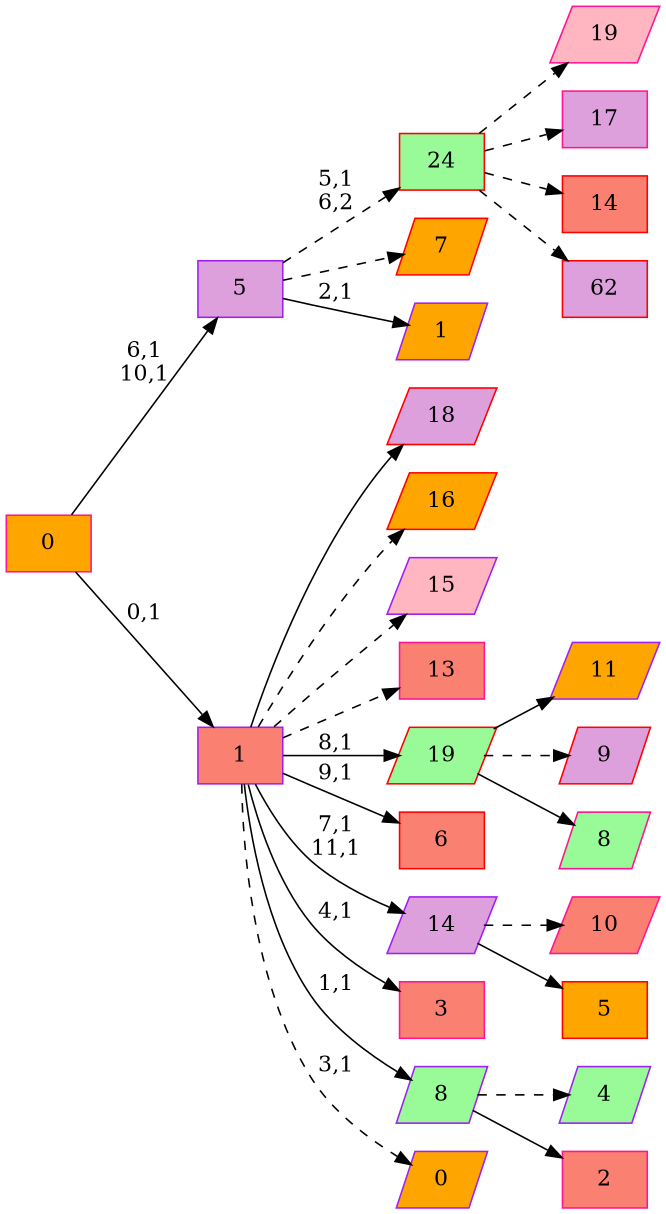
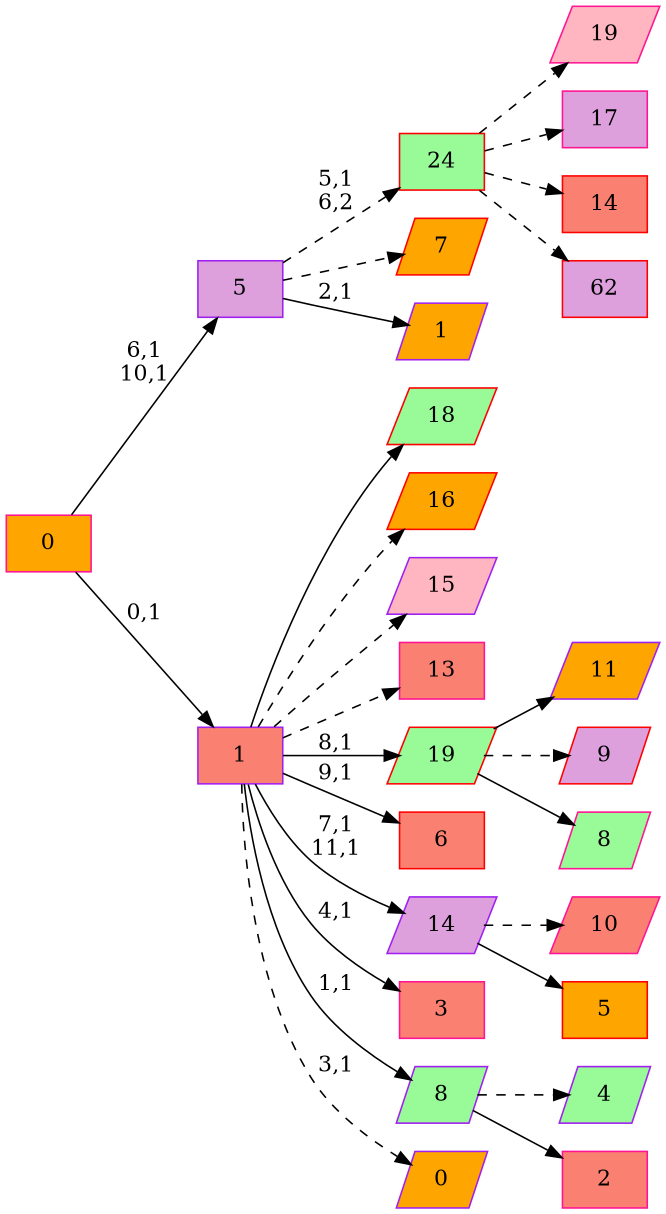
node "18": fillcolor plum -> palegreen
